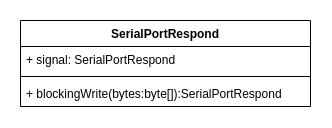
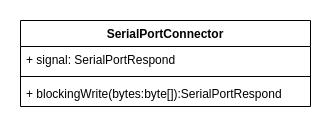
node "SerialPortRespond": label "SerialPortRespond" -> "SerialPortConnector"
